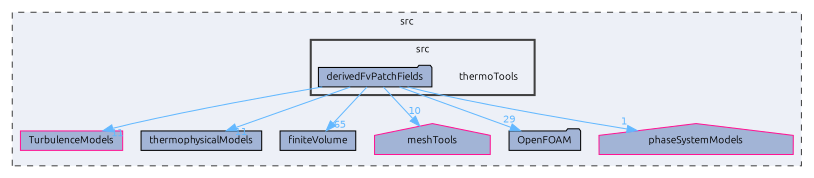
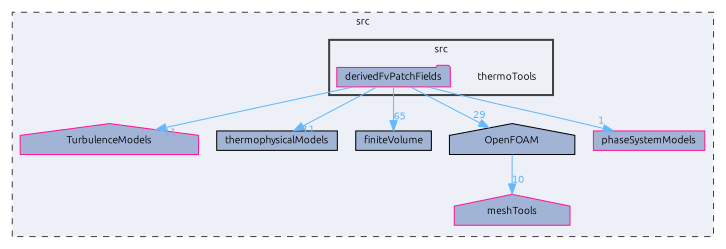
node "derivedFvPatchFields": color black -> deeppink
edge "derivedFvPatchFields" -> "meshTools": now "OpenFOAM" -> "meshTools"
node "TurbulenceModels": shape box -> house
node "OpenFOAM": shape folder -> house
node "phaseSystemModels": shape house -> box
